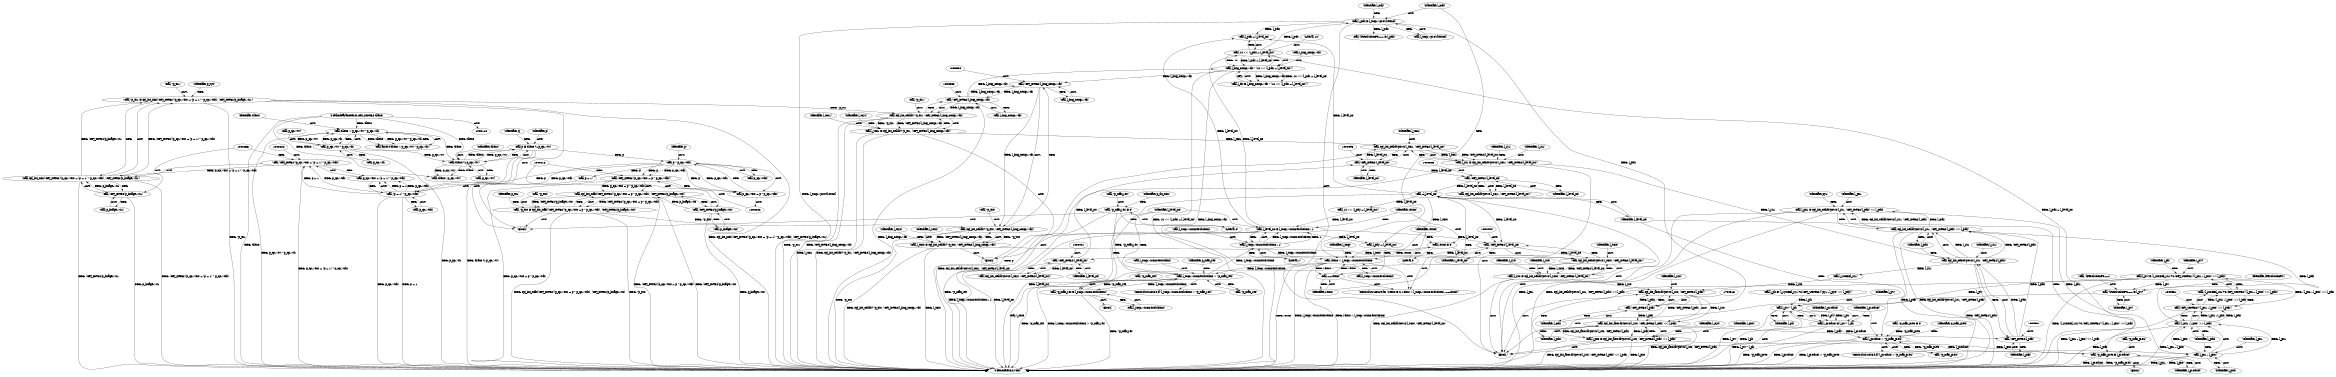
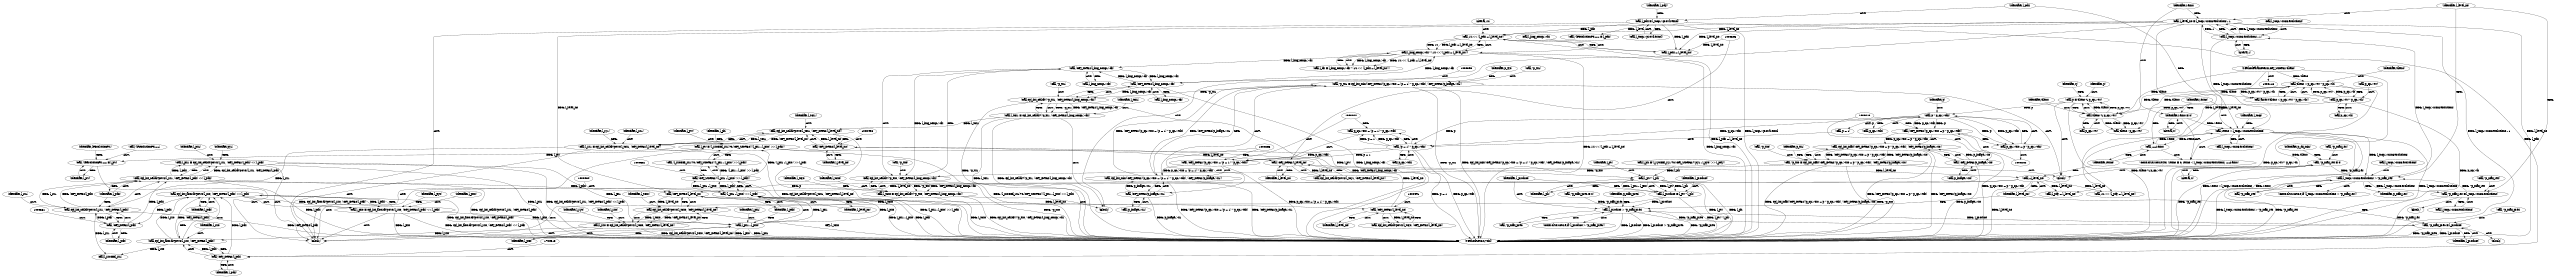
edge "(Call,1u << (l_pdx + l_level_no))" -> "(Call,l_pdx = l_tccp->prcw[resno])": reversed
edge "(Call,l_pdx = l_tccp->prcw[resno])" -> "(Call,*lResolutionPtr++ = l_pdx)": label "DDG: l_pdx" -> "DDG: l_level"
node "1000338": removed
edge "(Call,l_dx = l_img_comp->dx * (1u << (l_pdx + l_level_no)))" -> "(Call,l_img_comp->dx * (1u << (l_pdx + l_level_no)))": label "OPJ: " -> "CFG: "
node "(Identifier,l_tcy1)": removed
edge "(Call,--l_level_no)" -> "(Call,l_pdx + l_level_no)": now "1000505" -> "(Call,l_pdx + l_level_no)"
edge "(Call,(OPJ_INT32)(p_cp->tx0 + (p + 1) * p_cp->tdx))" -> "(Call,p_cp->tx0 + (p + 1) * p_cp->tdx)": now "1000222" -> "(Call,p_cp->tx0 + (p + 1) * p_cp->tdx)"
edge "(Call,p * p_cp->tdx)" -> "(Call,p + 1)": label "DDG: p" -> "AST: p"
edge "(Call,1u << (l_pdy + l_level_no))" -> "(Call,l_level_no = l_tccp->numresolutions - 1)": reversed
edge "(Call,--l_level_no)" -> "(Call,l_pdy + l_level_no)": label "DDG: l_tcx0" -> "DDG: l_level_no"
node "(Call,resno = 0)": label "(Call,resno = 0)" -> "(Identifier,resno = 0)"
edge "(Identifier,p_max_res)" -> "(Call,l_tccp->numresolutions > *p_max_res)": reversed
edge "(Call,l_rx0==l_rx1)" -> "(Call,opj_int_floordivpow2(l_rx0, (OPJ_INT32)l_pdx))": reversed
edge "(Call,l_product = l_pw * l_ph)" -> "(Call,l_pw * l_ph)": label "CFG: " -> "DDG: l_px1 - l_px0"
